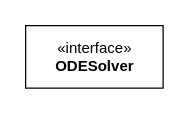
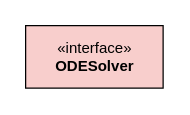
node "«interface» ODESolver": fillcolor #ffffff -> #f8cecc
